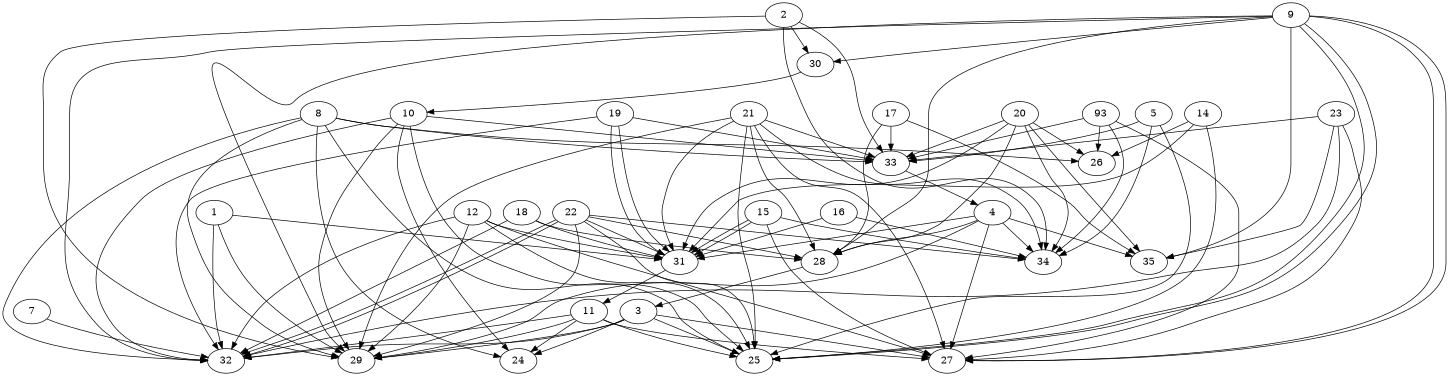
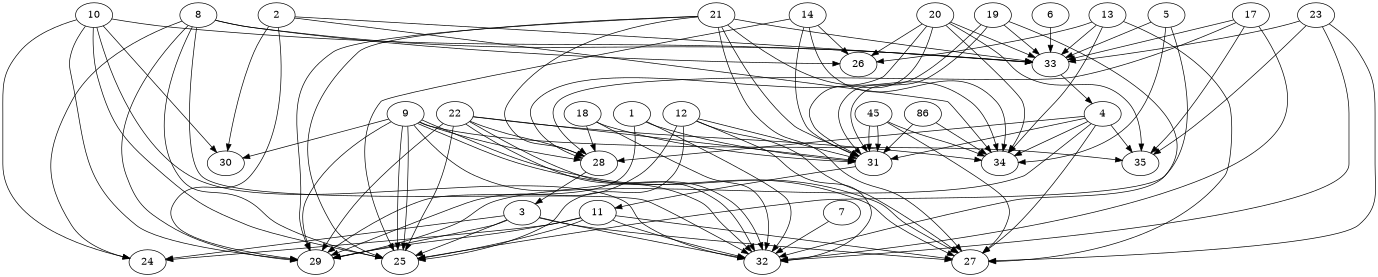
node "6": added
edge "14" -> "34": added
edge "30" -> "10": reversed
node "93": label "93" -> "13"
edge "17" -> "32": added
node "15": label "15" -> "45"
node "16": label "16" -> "86"
